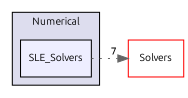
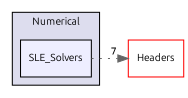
node "Solvers": label "Solvers" -> "Headers"
